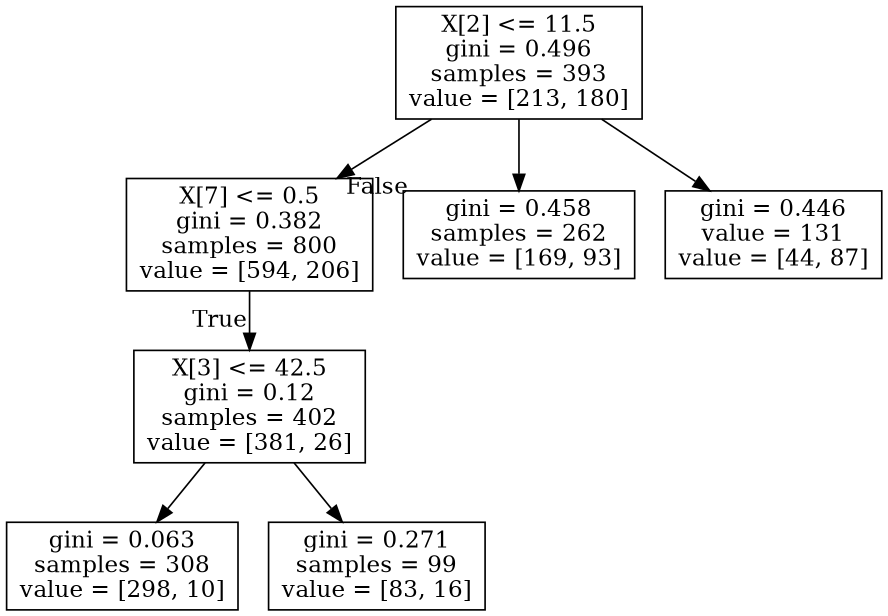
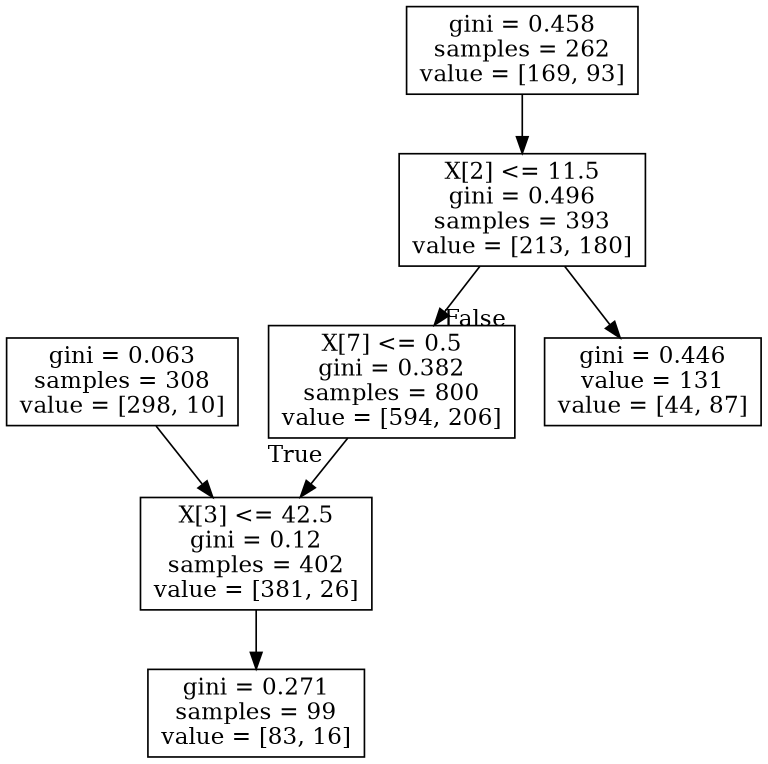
edge "X[2] <= 11.5 gini = 0.496 samples = 393 value = [213, 180]" -> "gini = 0.458 samples = 262 value = [169, 93]": reversed
edge "X[3] <= 42.5 gini = 0.12 samples = 402 value = [381, 26]" -> "gini = 0.063 samples = 308 value = [298, 10]": reversed
